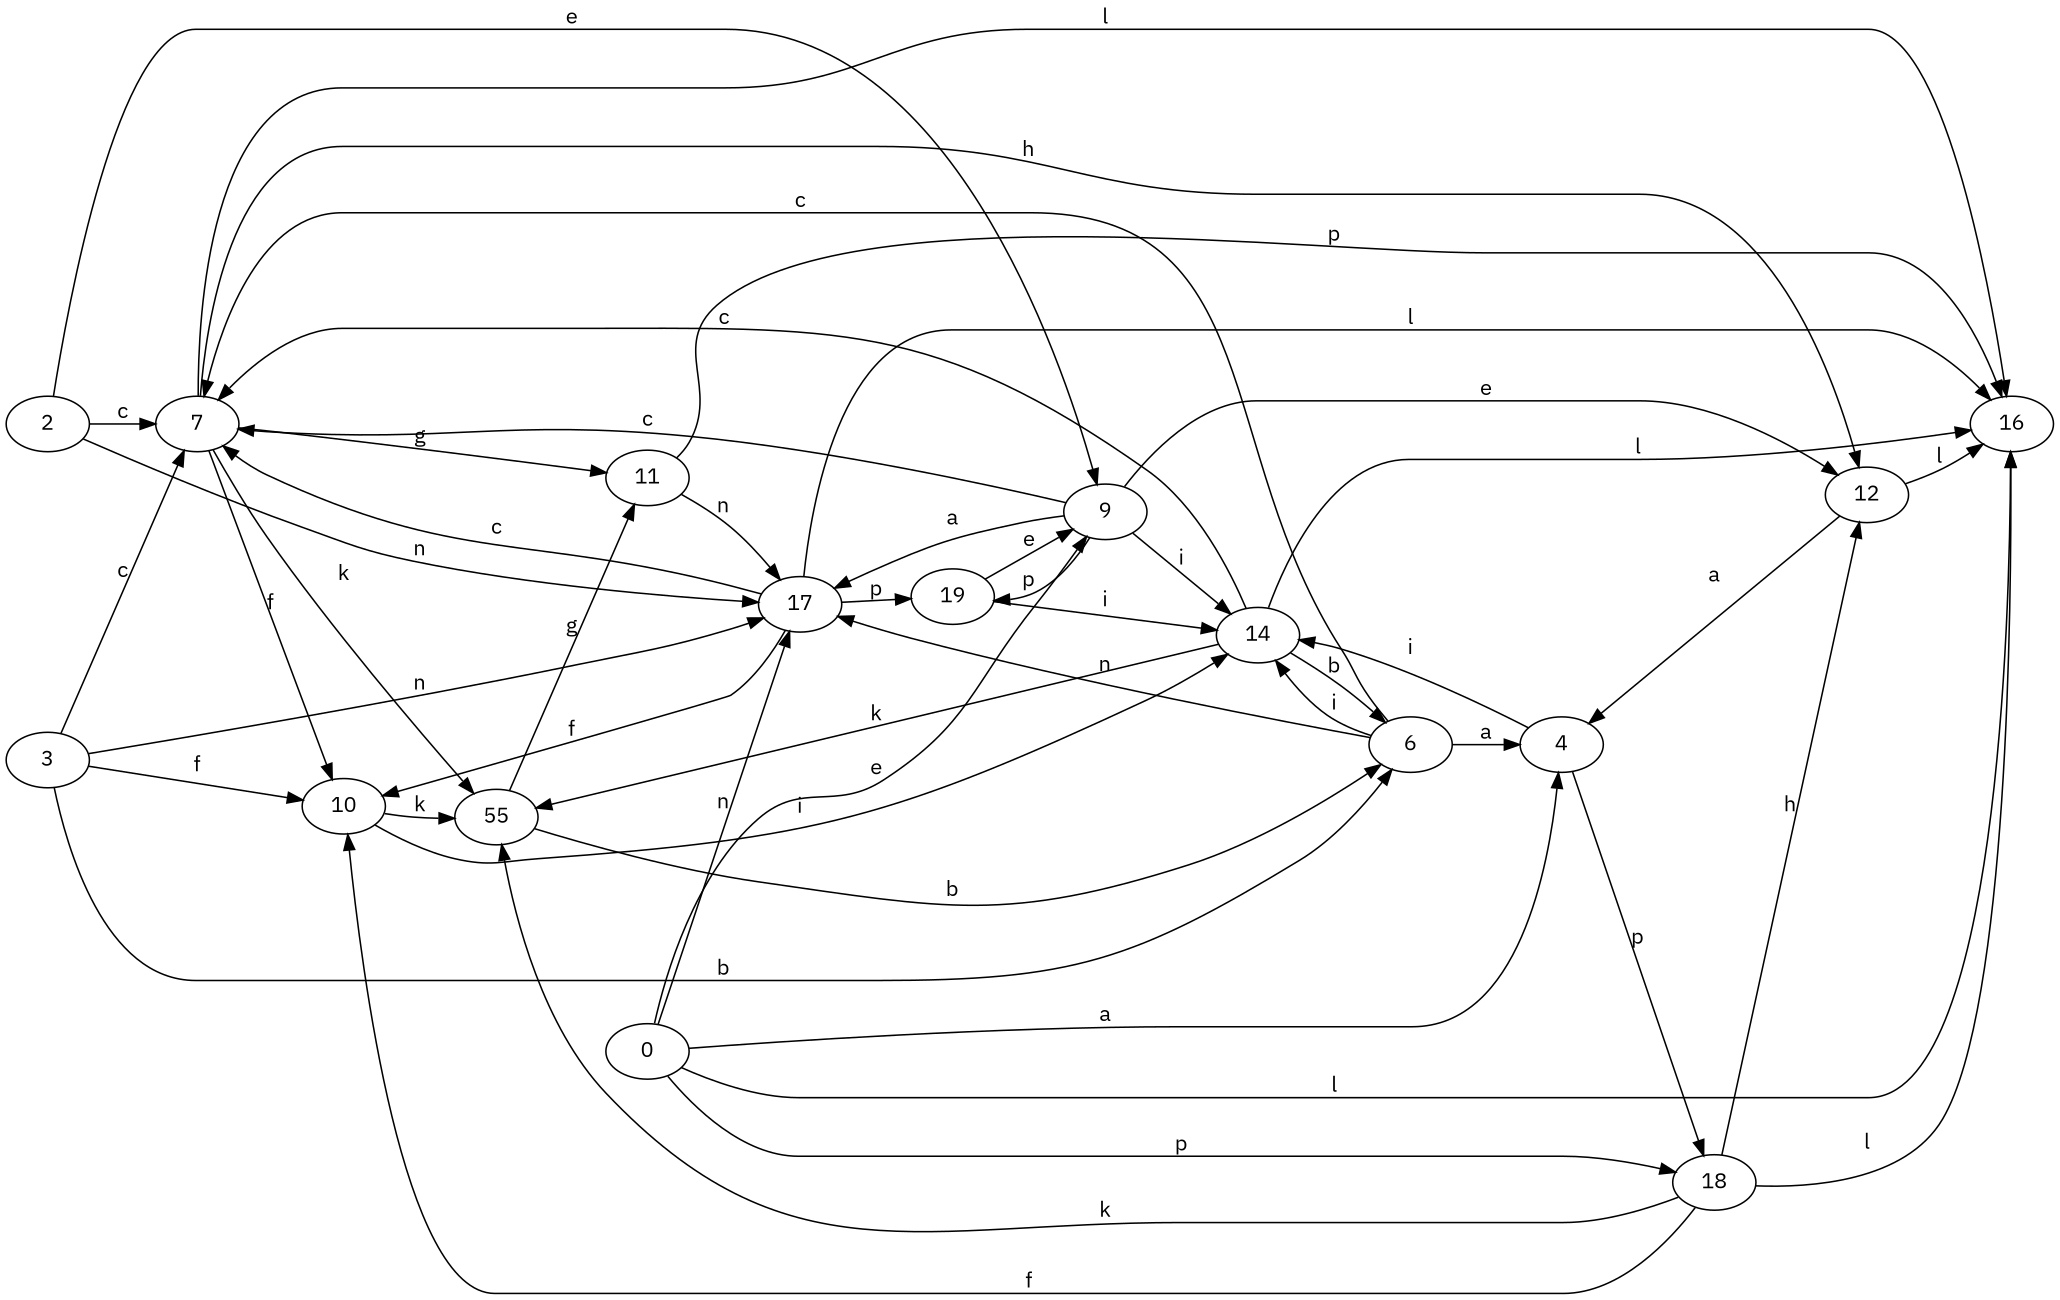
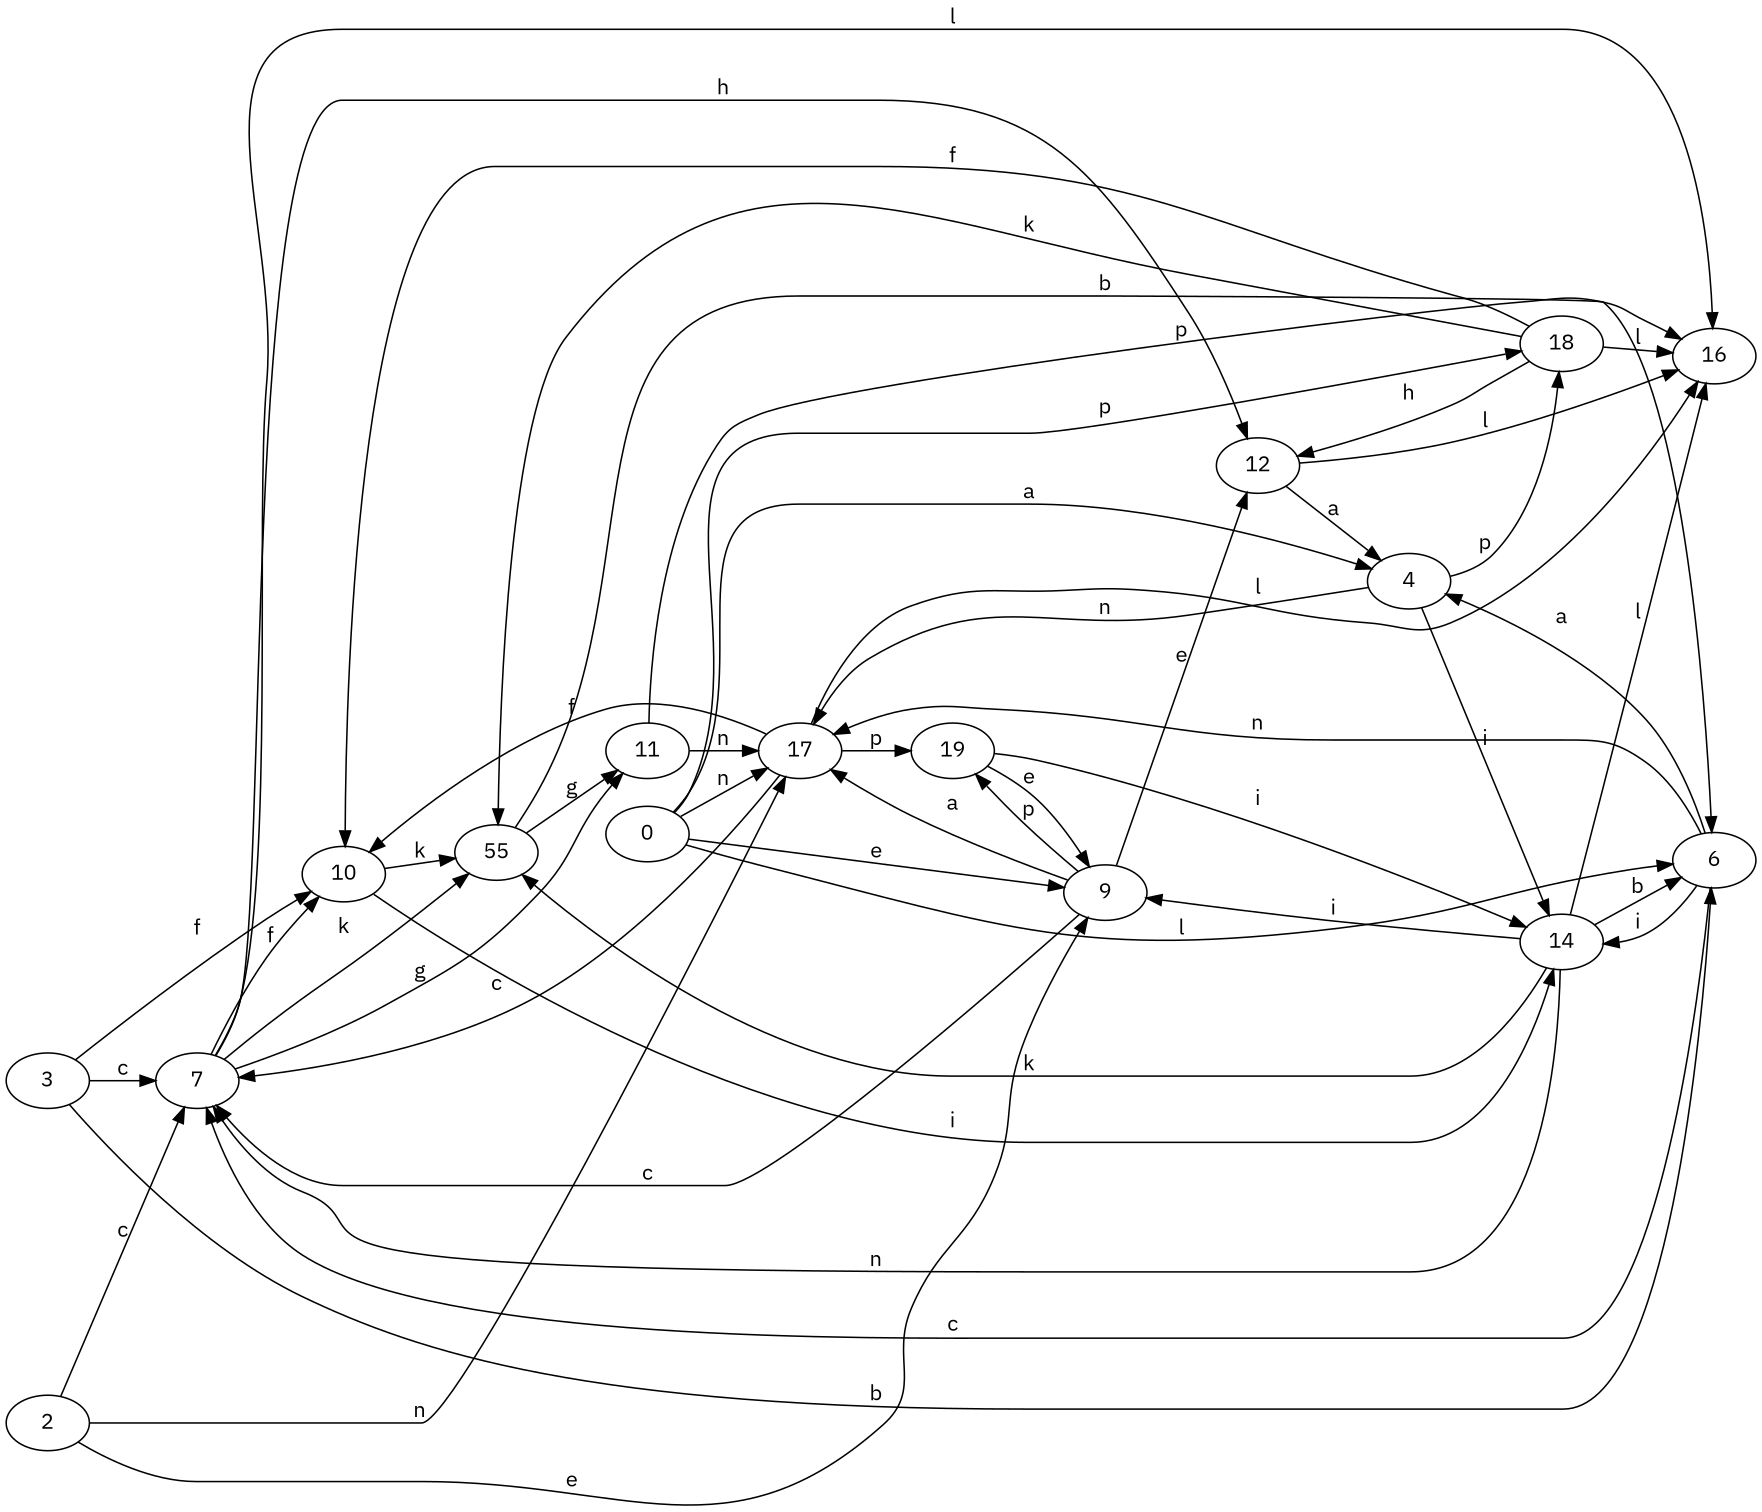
edge "14" -> "7": label "c" -> "n"
edge "9" -> "14": reversed
edge "3" -> "17": now "4" -> "17"
edge "0" -> "16": now "0" -> "6"
